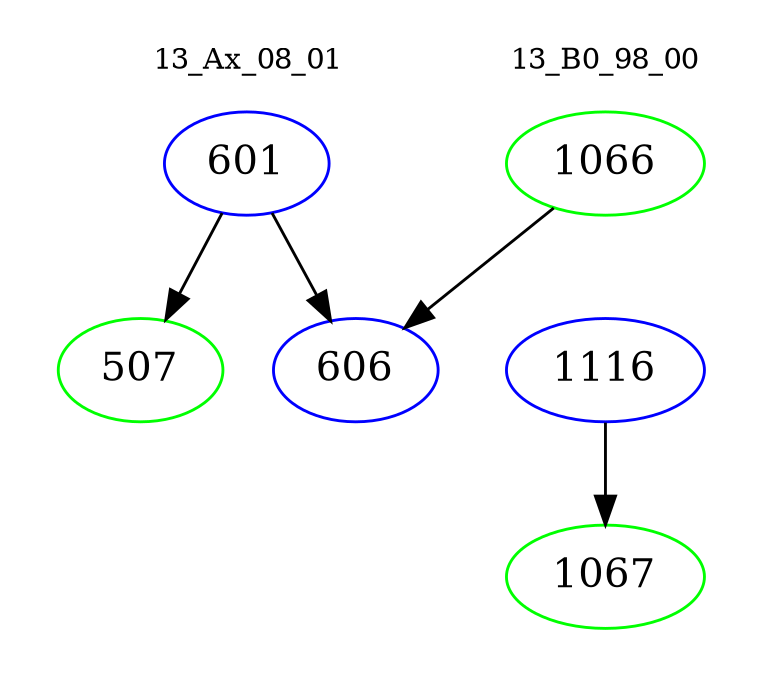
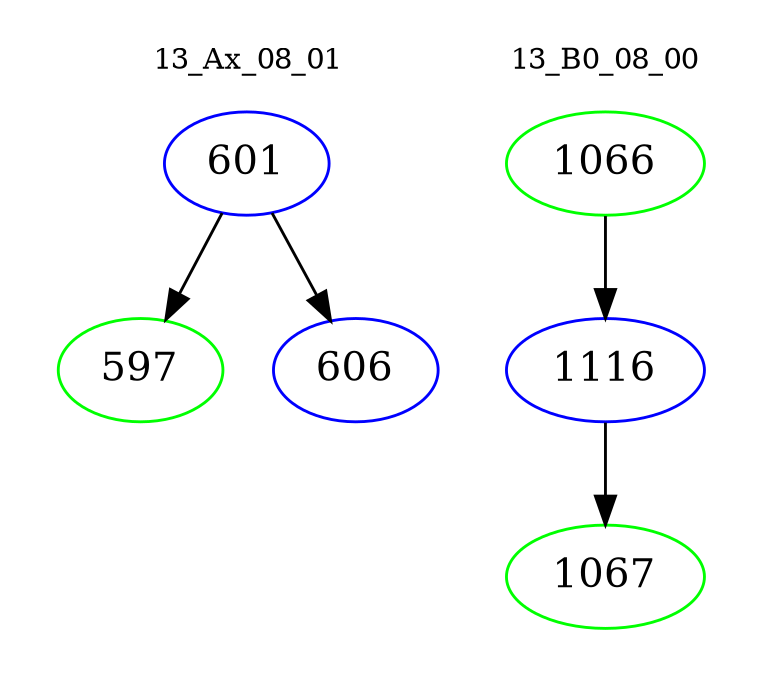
cluster "13_B0_98_00": label "13_B0_98_00" -> "13_B0_08_00"
edge "1066" -> "606": now "1066" -> "1116"
node "507": label "507" -> "597"
